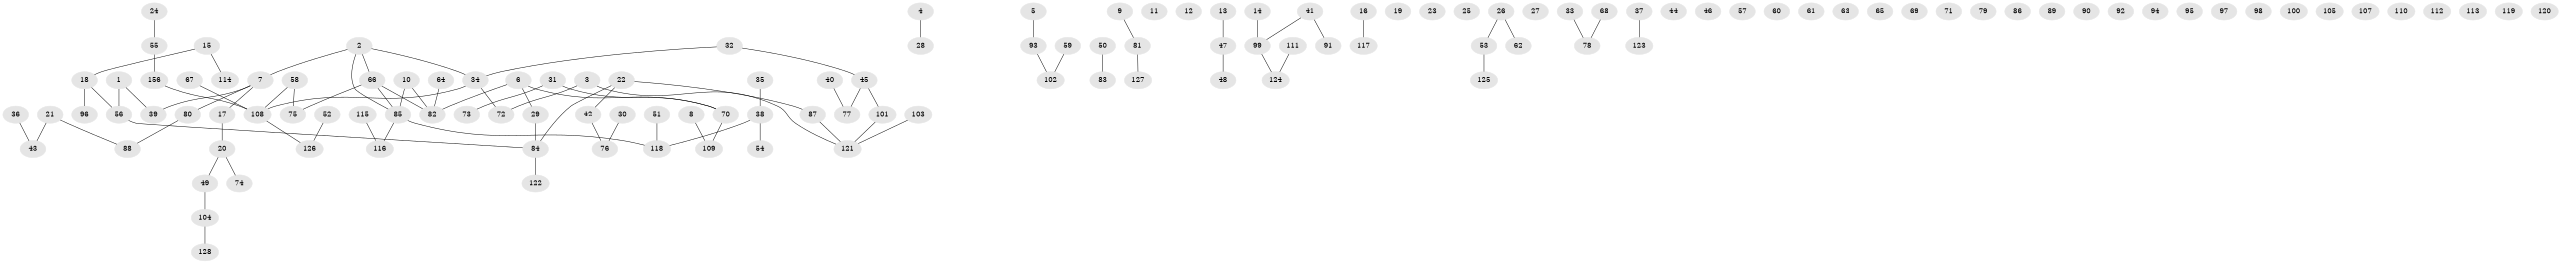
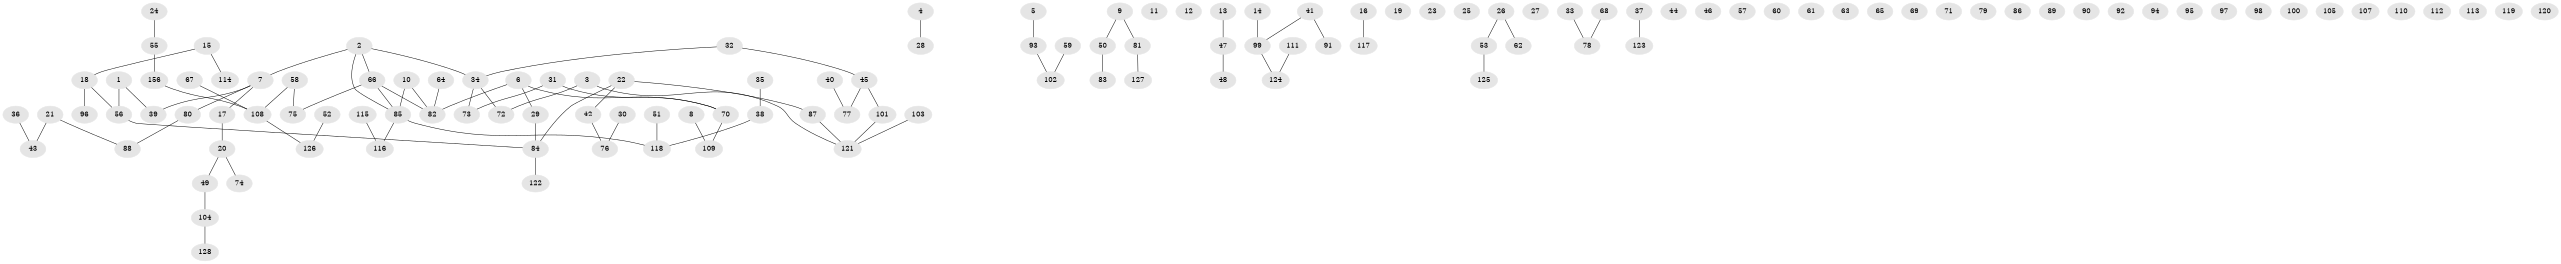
edge "9" -- "50": added
edge "34" -- "108": now "34" -- "73"
node "54": removed
